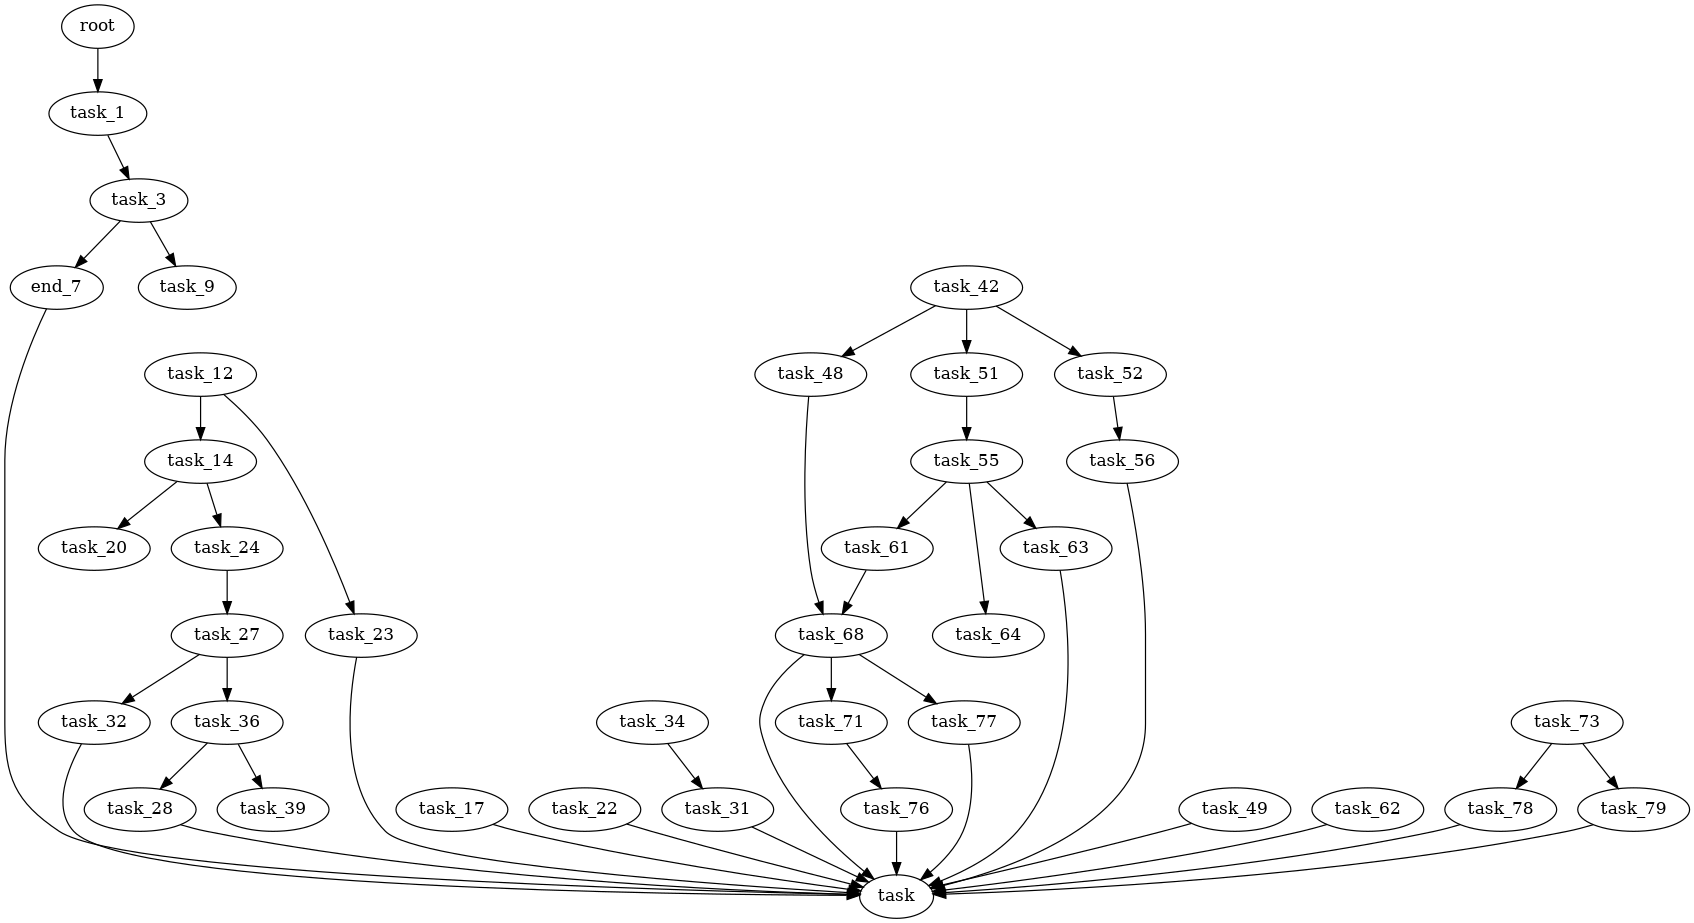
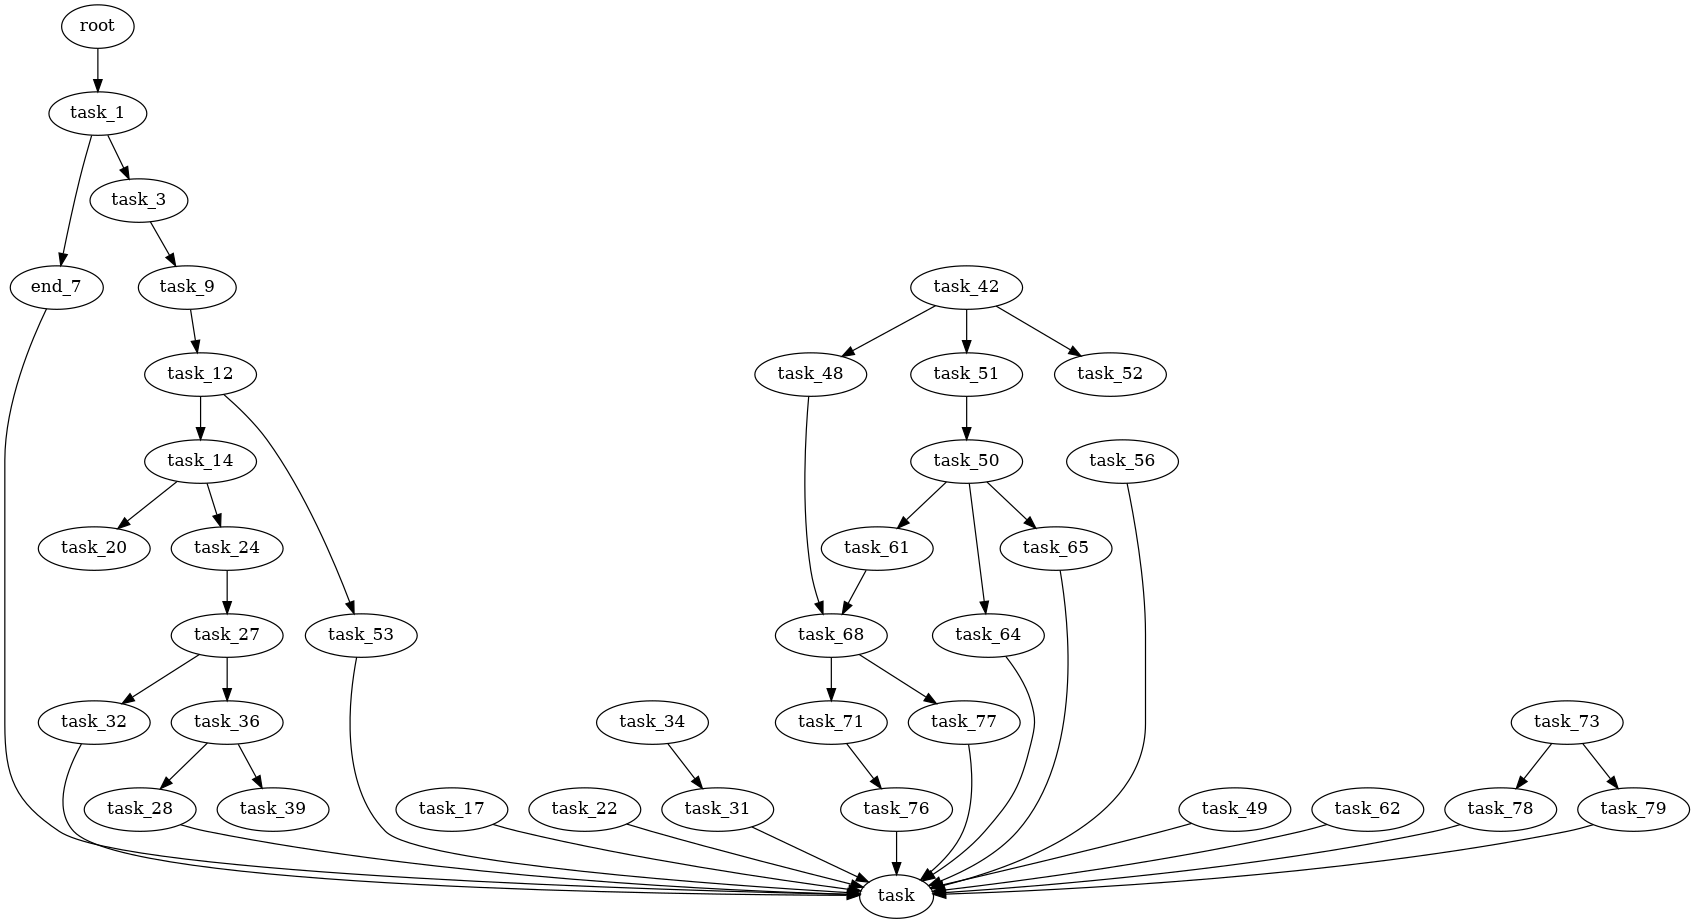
edge "task_3" -> "end_7": now "task_1" -> "end_7"
edge "task_9" -> "task_12": added
edge "task_52" -> "task_56": removed
node "task_55": label "task_55" -> "task_50"
node "task_63": label "task_63" -> "task_65"
node "task_23": label "task_23" -> "task_53"
edge "task_68" -> "task": now "task_64" -> "task"
